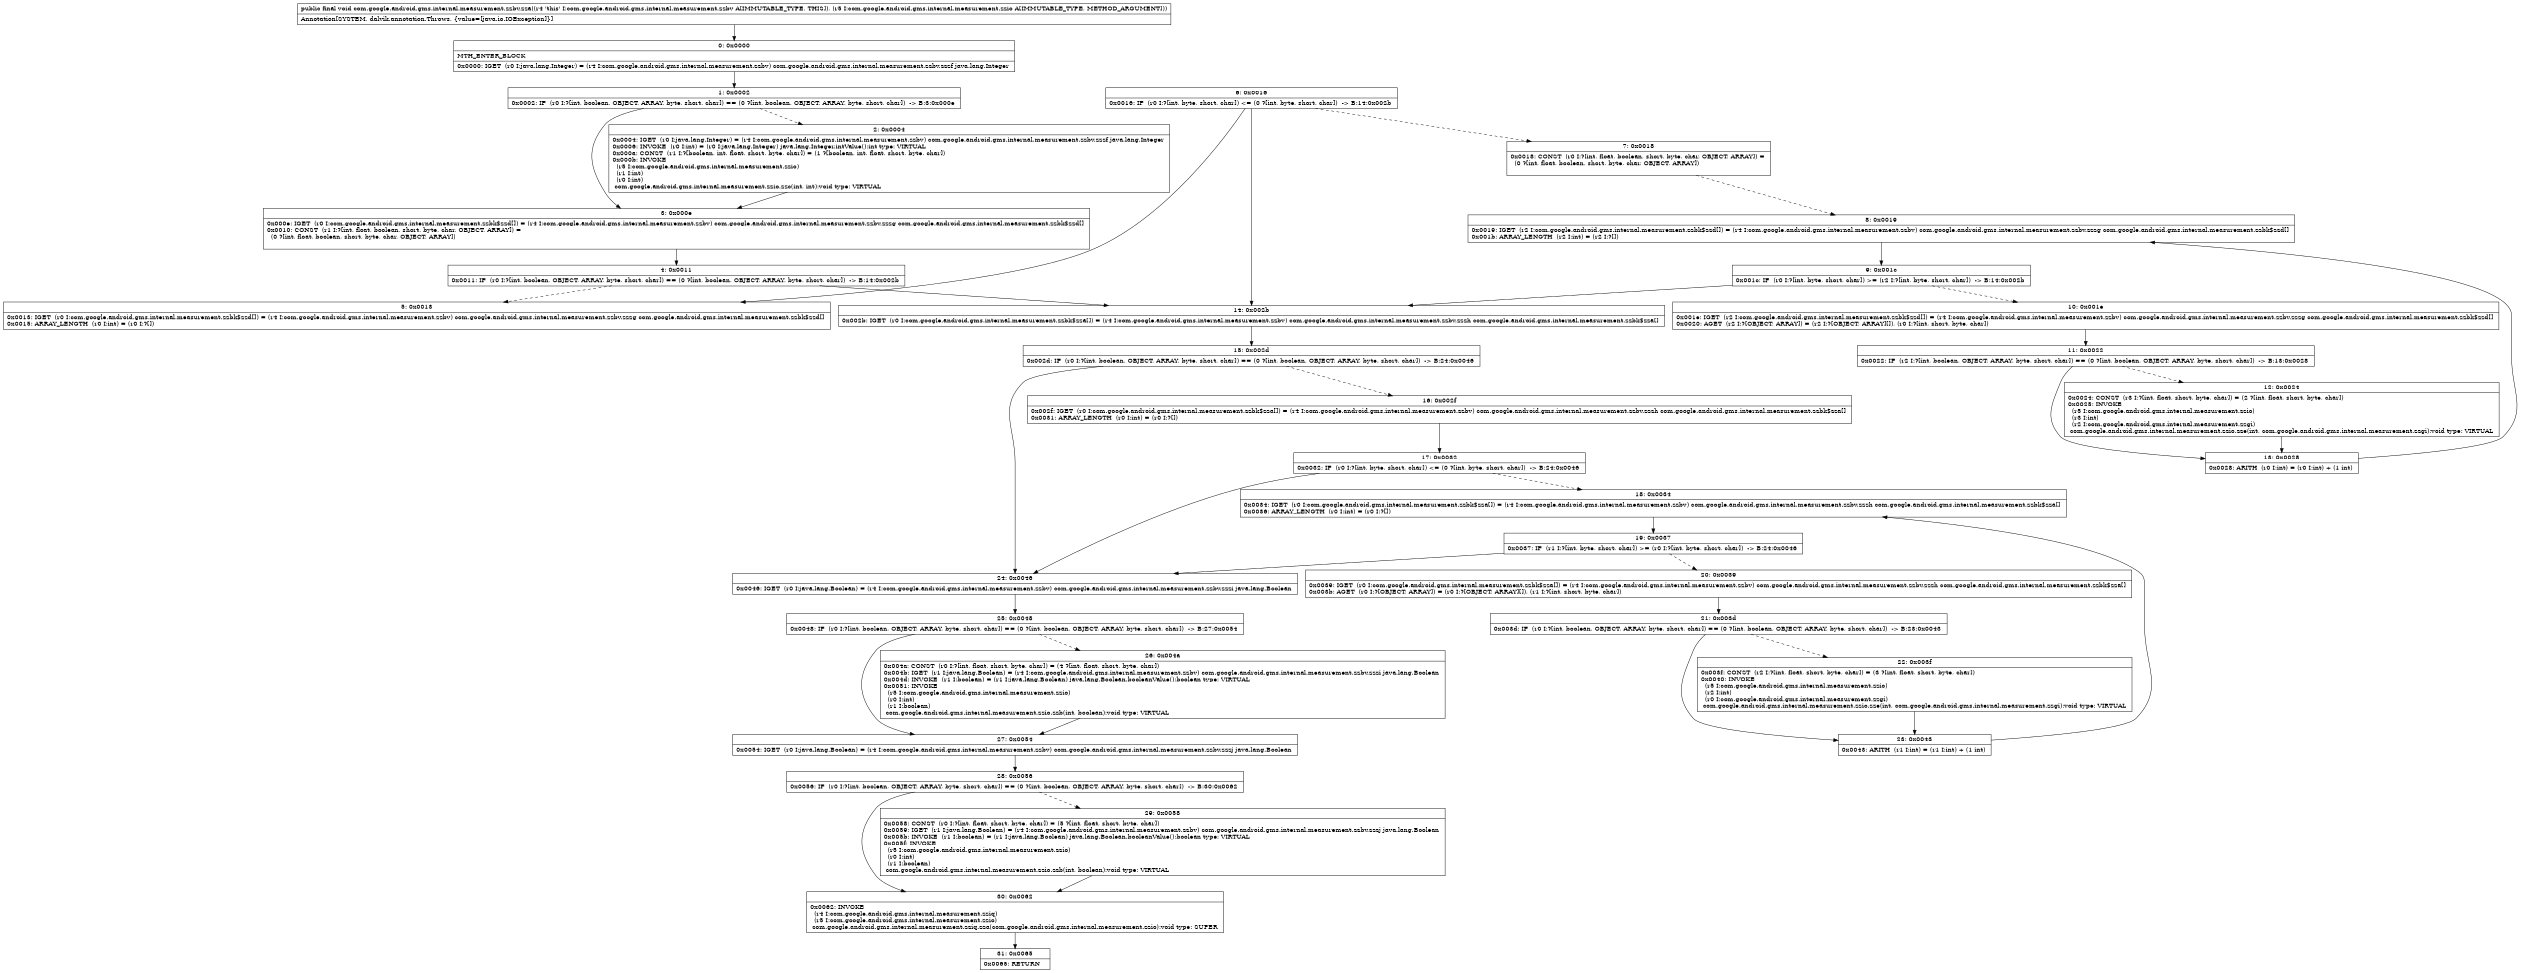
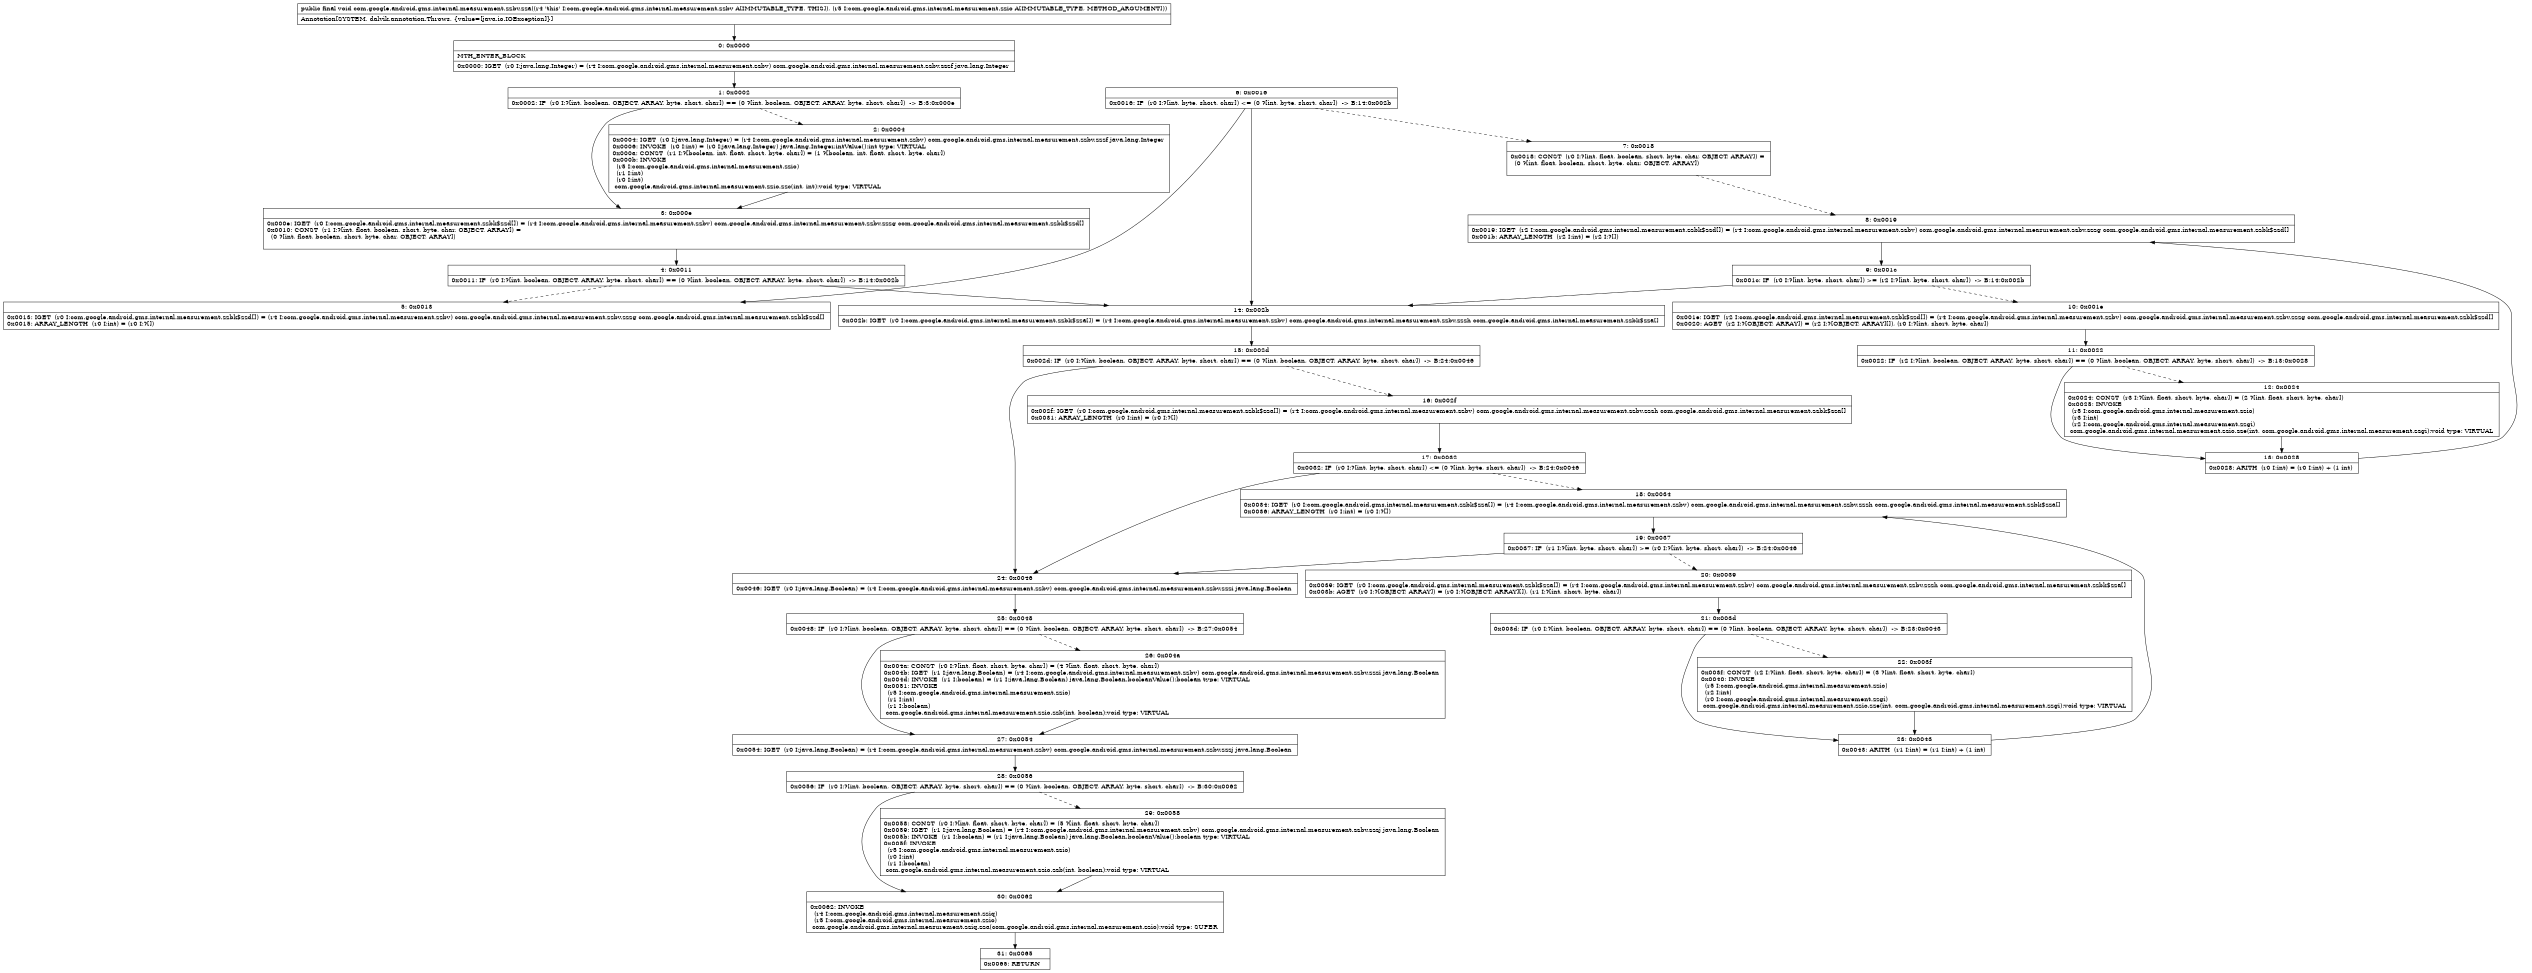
node "26: 0x004a": text "(r0 I:int)" -> "(r1 I:int)"
